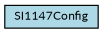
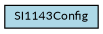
node "SI1147Config": label "SI1147Config" -> "SI1143Config"
